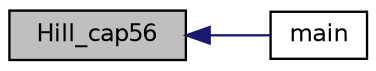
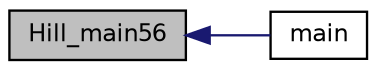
node "Hill_cap56": label "Hill_cap56" -> "Hill_main56"
